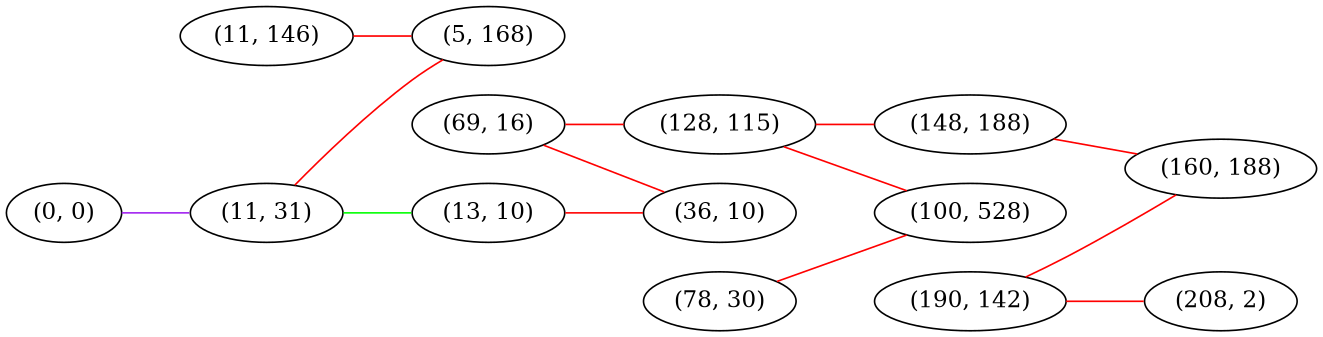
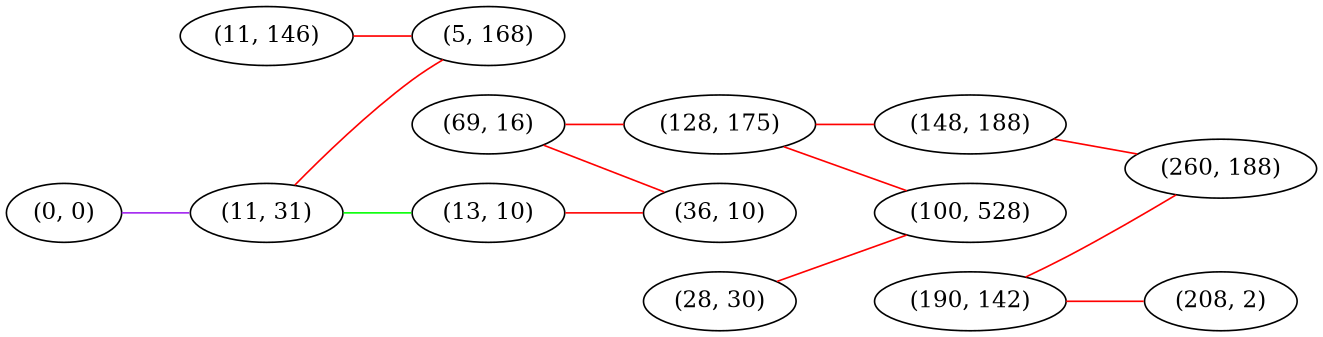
node "(128, 115)": label "(128, 115)" -> "(128, 175)"
node "(160, 188)": label "(160, 188)" -> "(260, 188)"
node "(78, 30)": label "(78, 30)" -> "(28, 30)"
